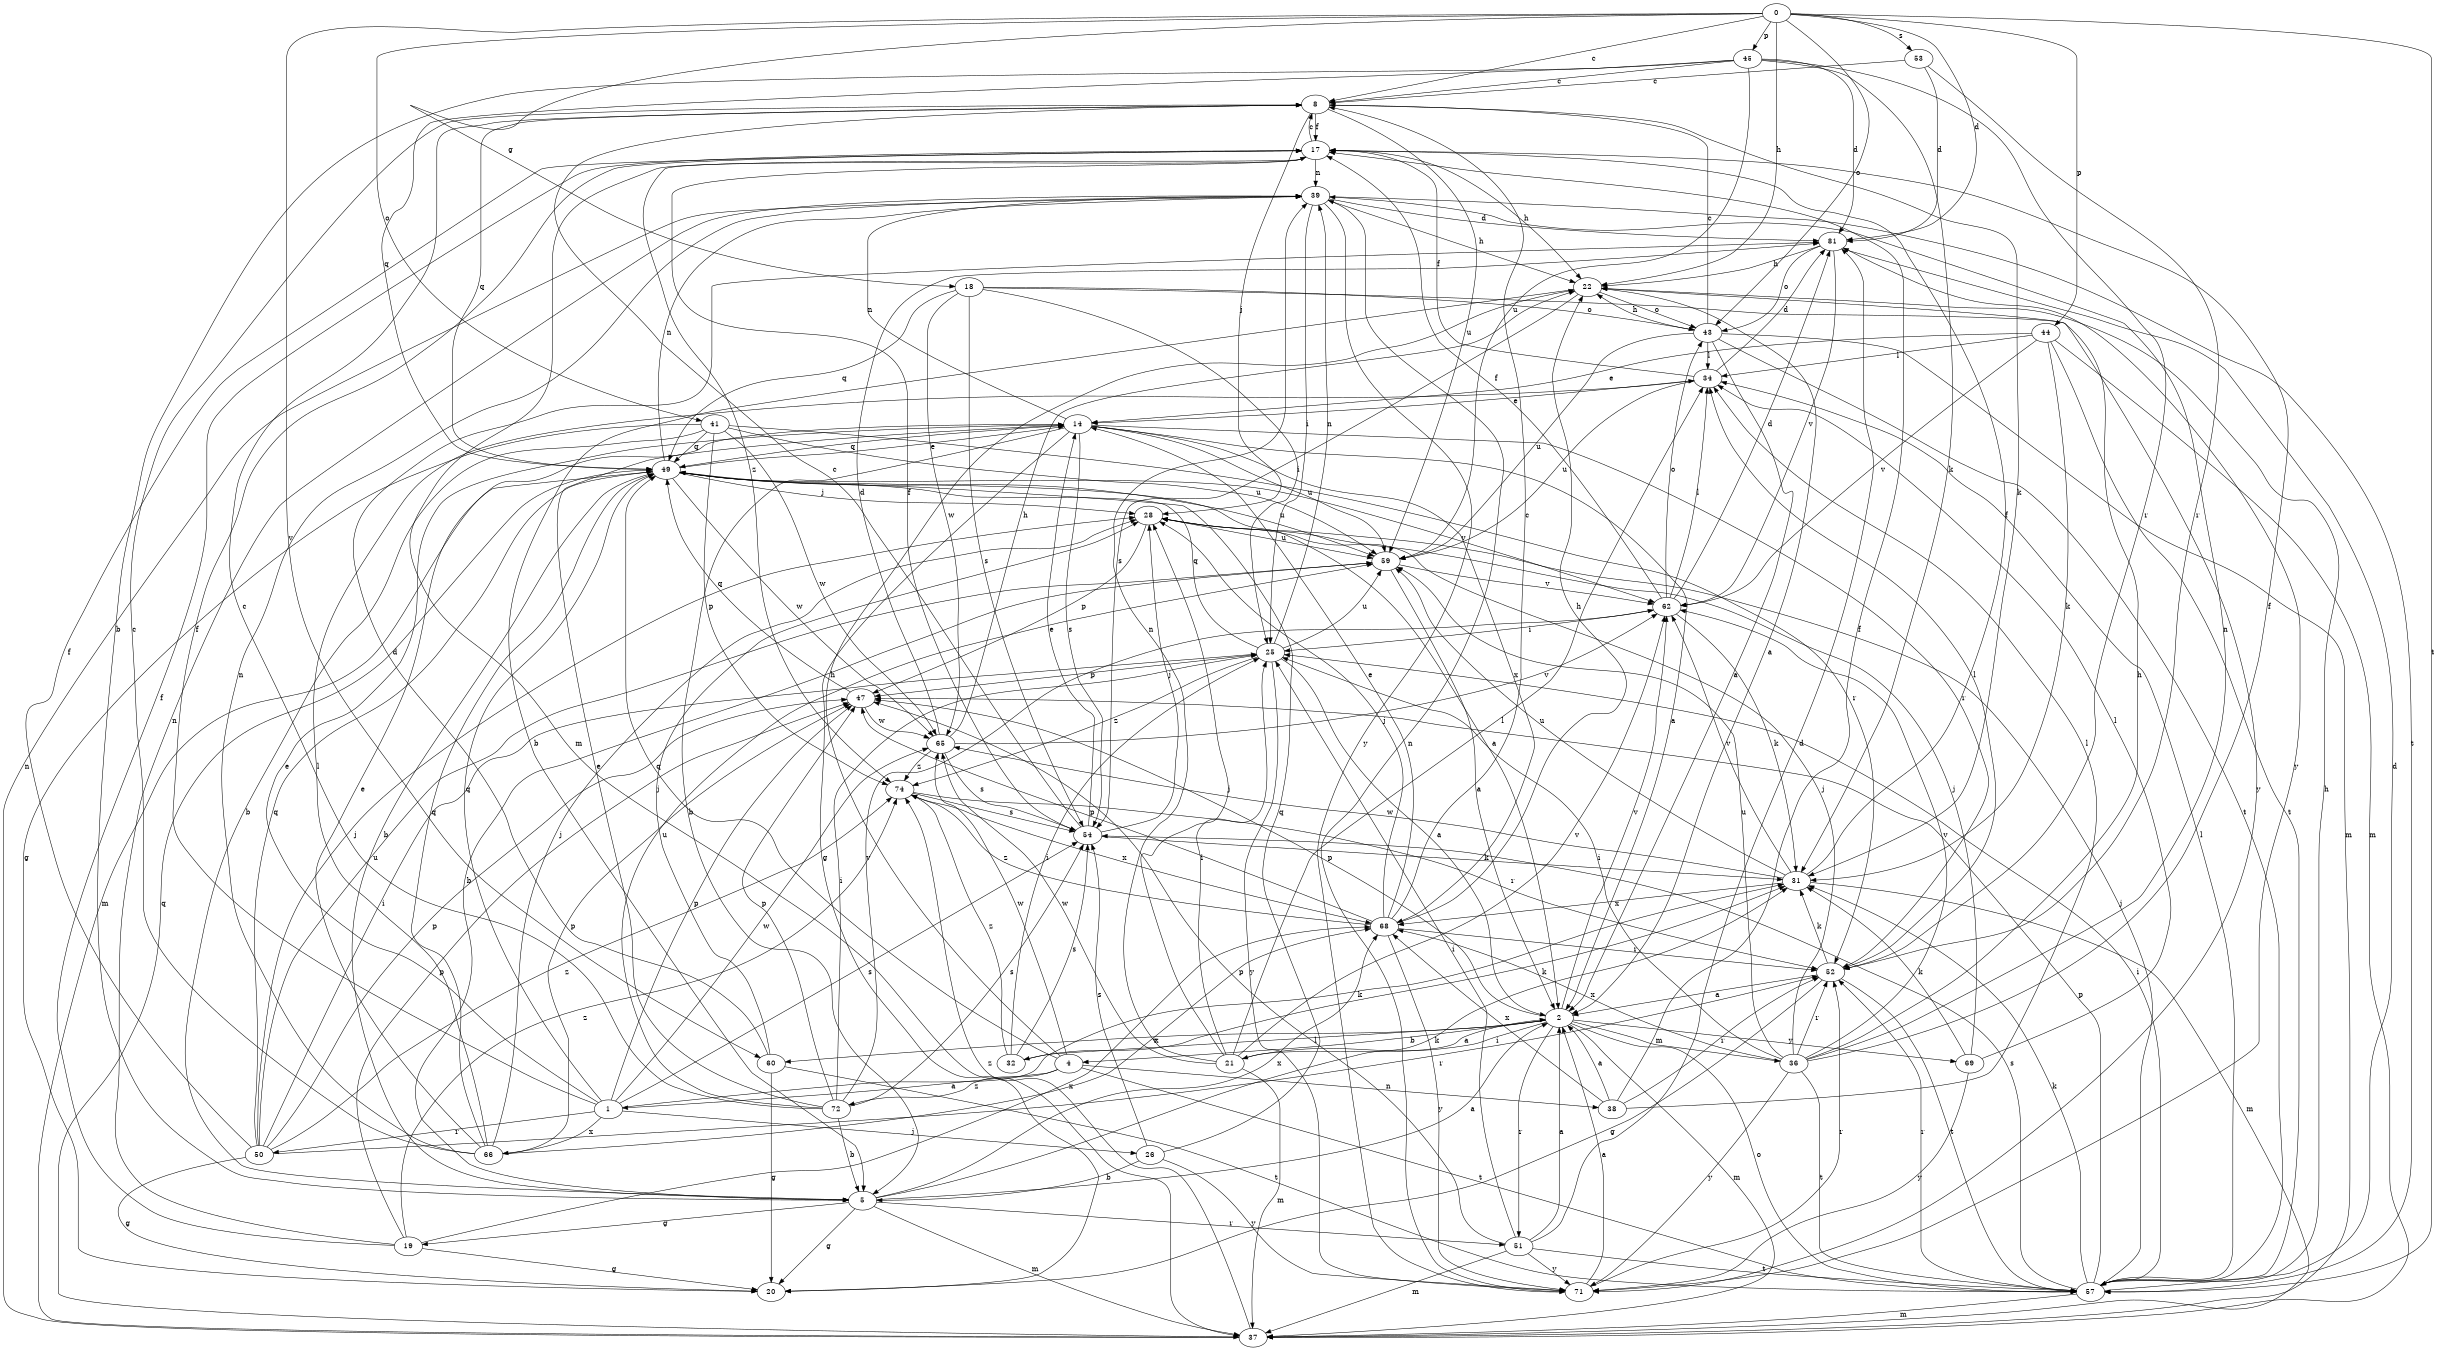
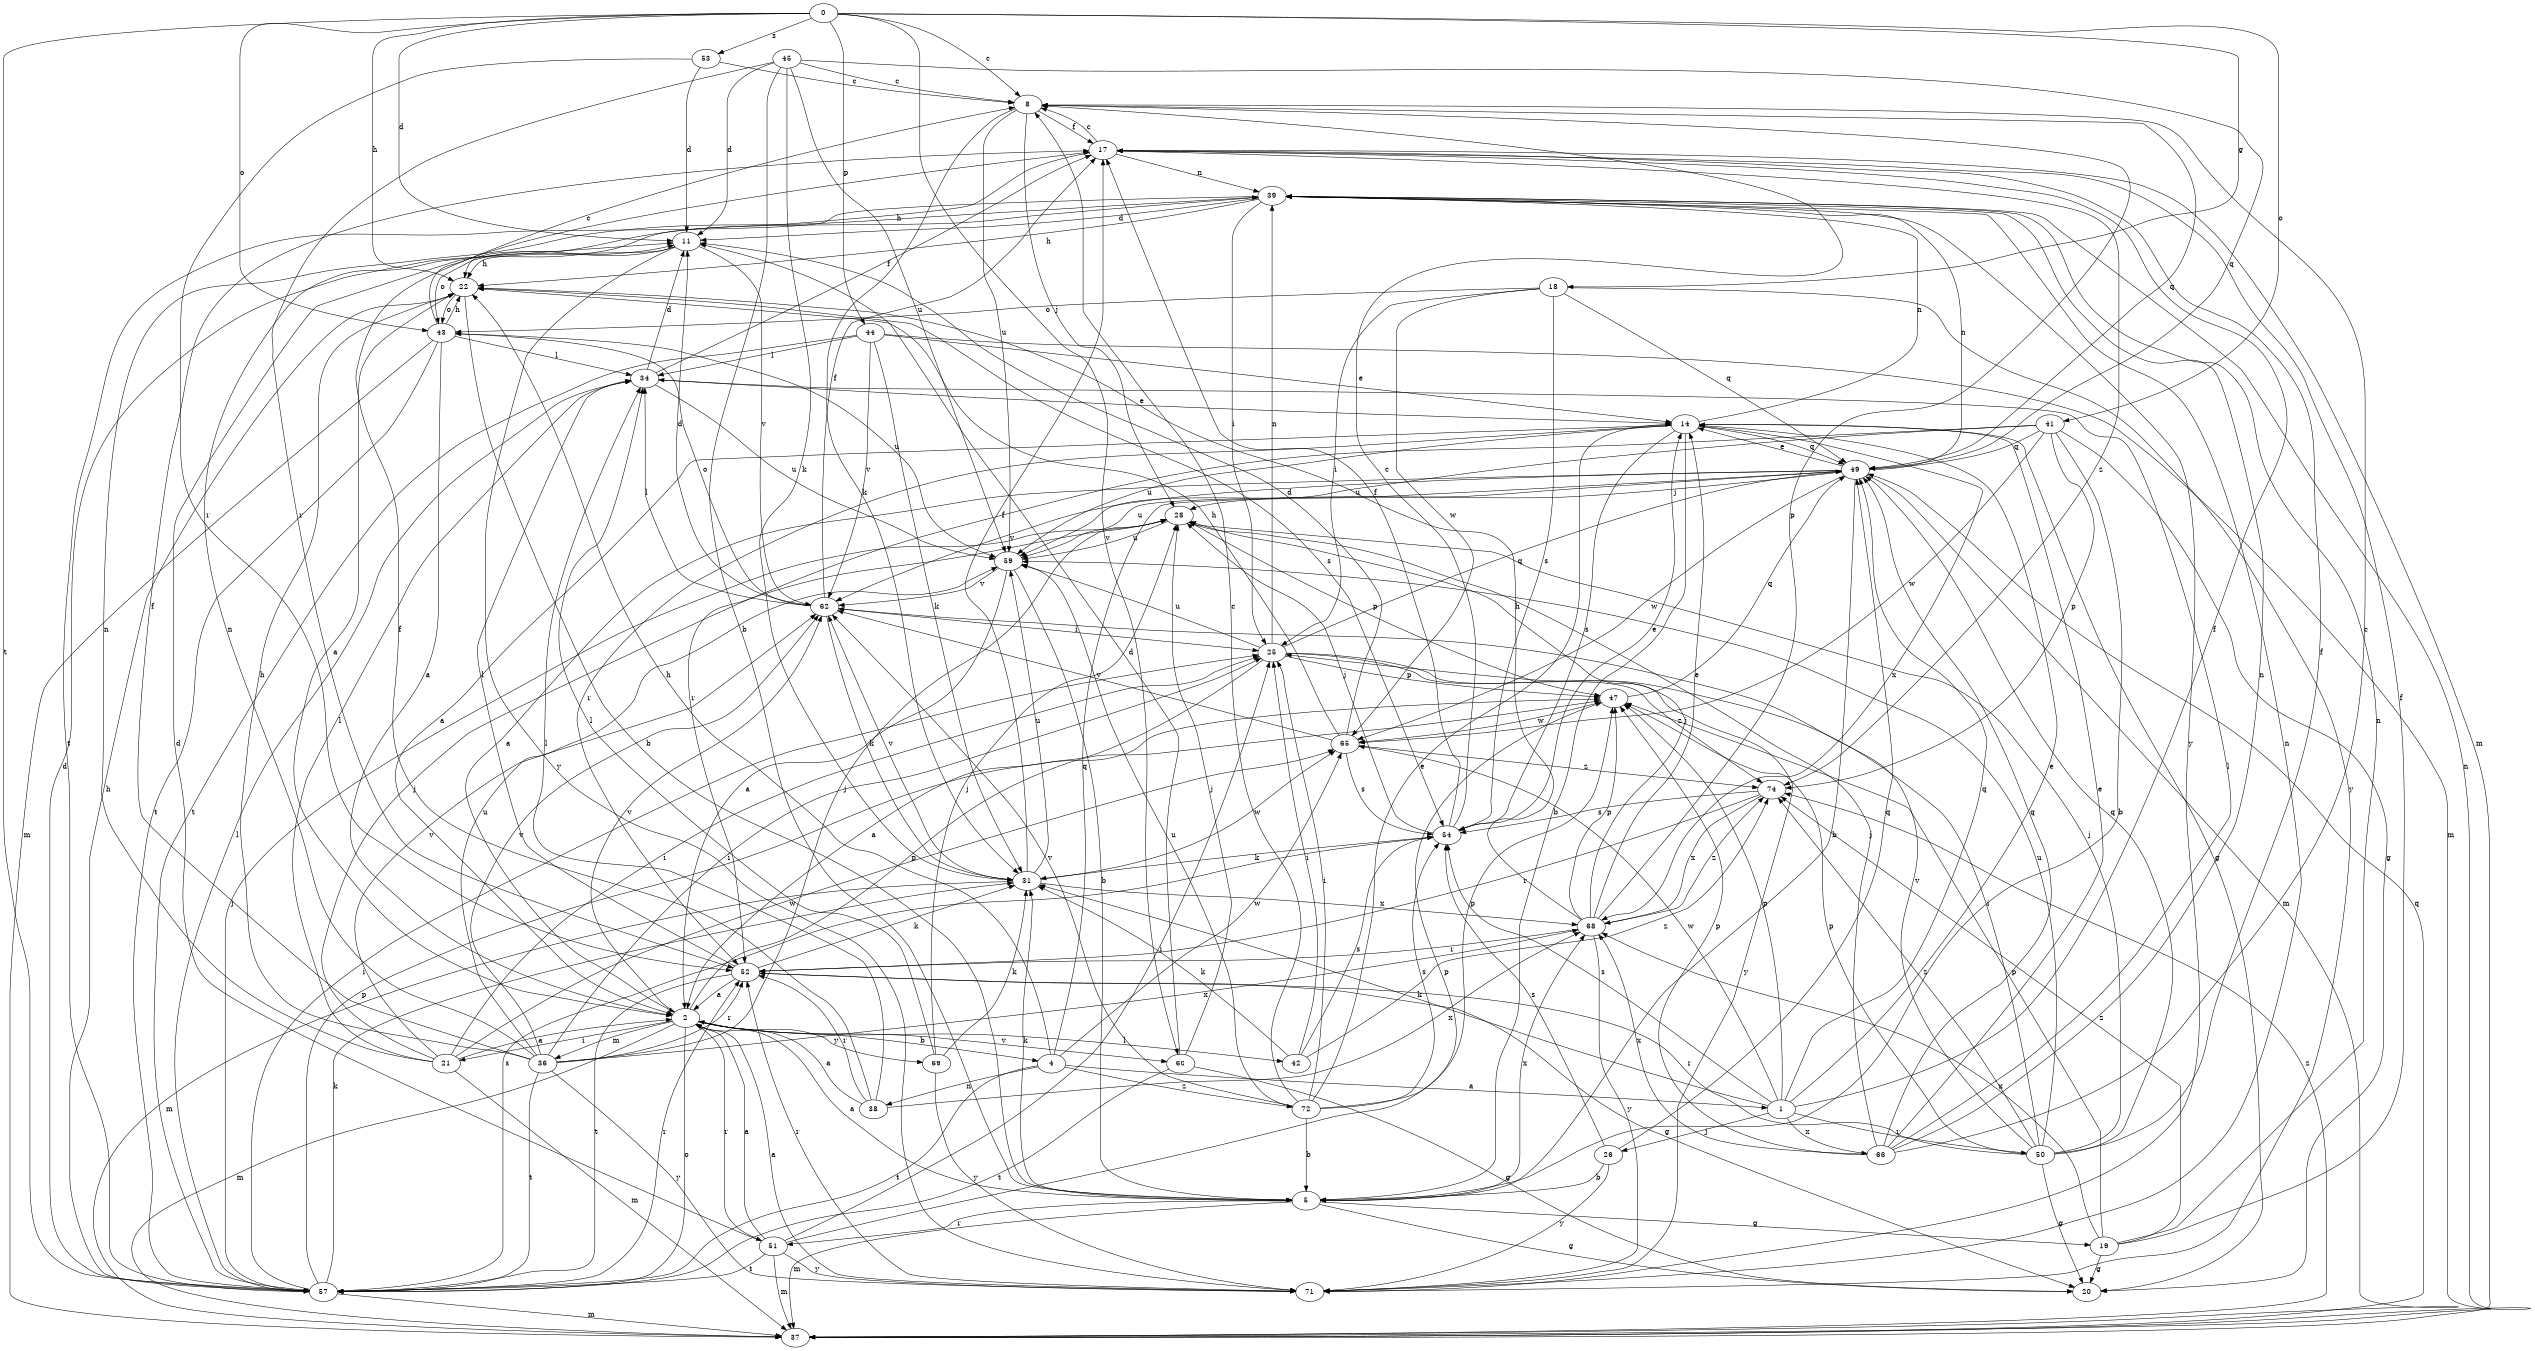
edge "0" -> "45": removed, label "p"
node "81": label "81" -> "11"
edge "68" -> "8": label "c" -> "p"
edge "50" -> "62": added, label "v"
node "32": label "32" -> "42"
